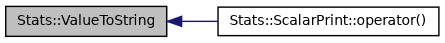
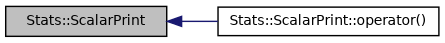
node "Stats::ValueToString": label "Stats::ValueToString" -> "Stats::ScalarPrint"
